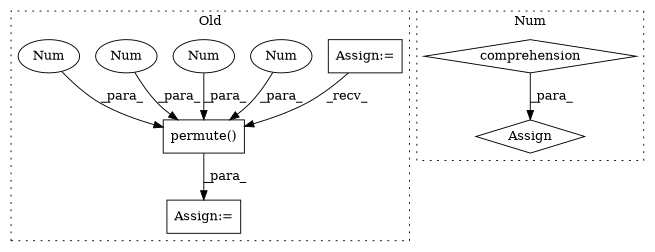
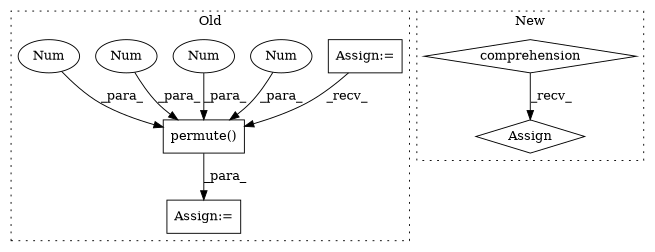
cluster "Num": label "Num" -> "New"
edge "comprehension" -> "Assign": label "_para_" -> "_recv_"
